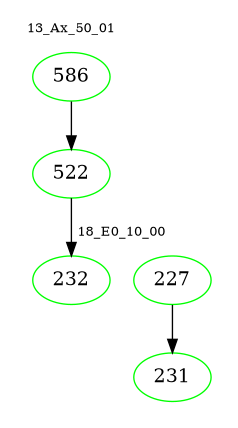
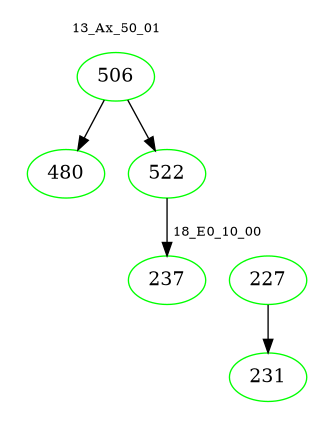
node "586": label "586" -> "506"
node "480": added
node "232": label "232" -> "237"
